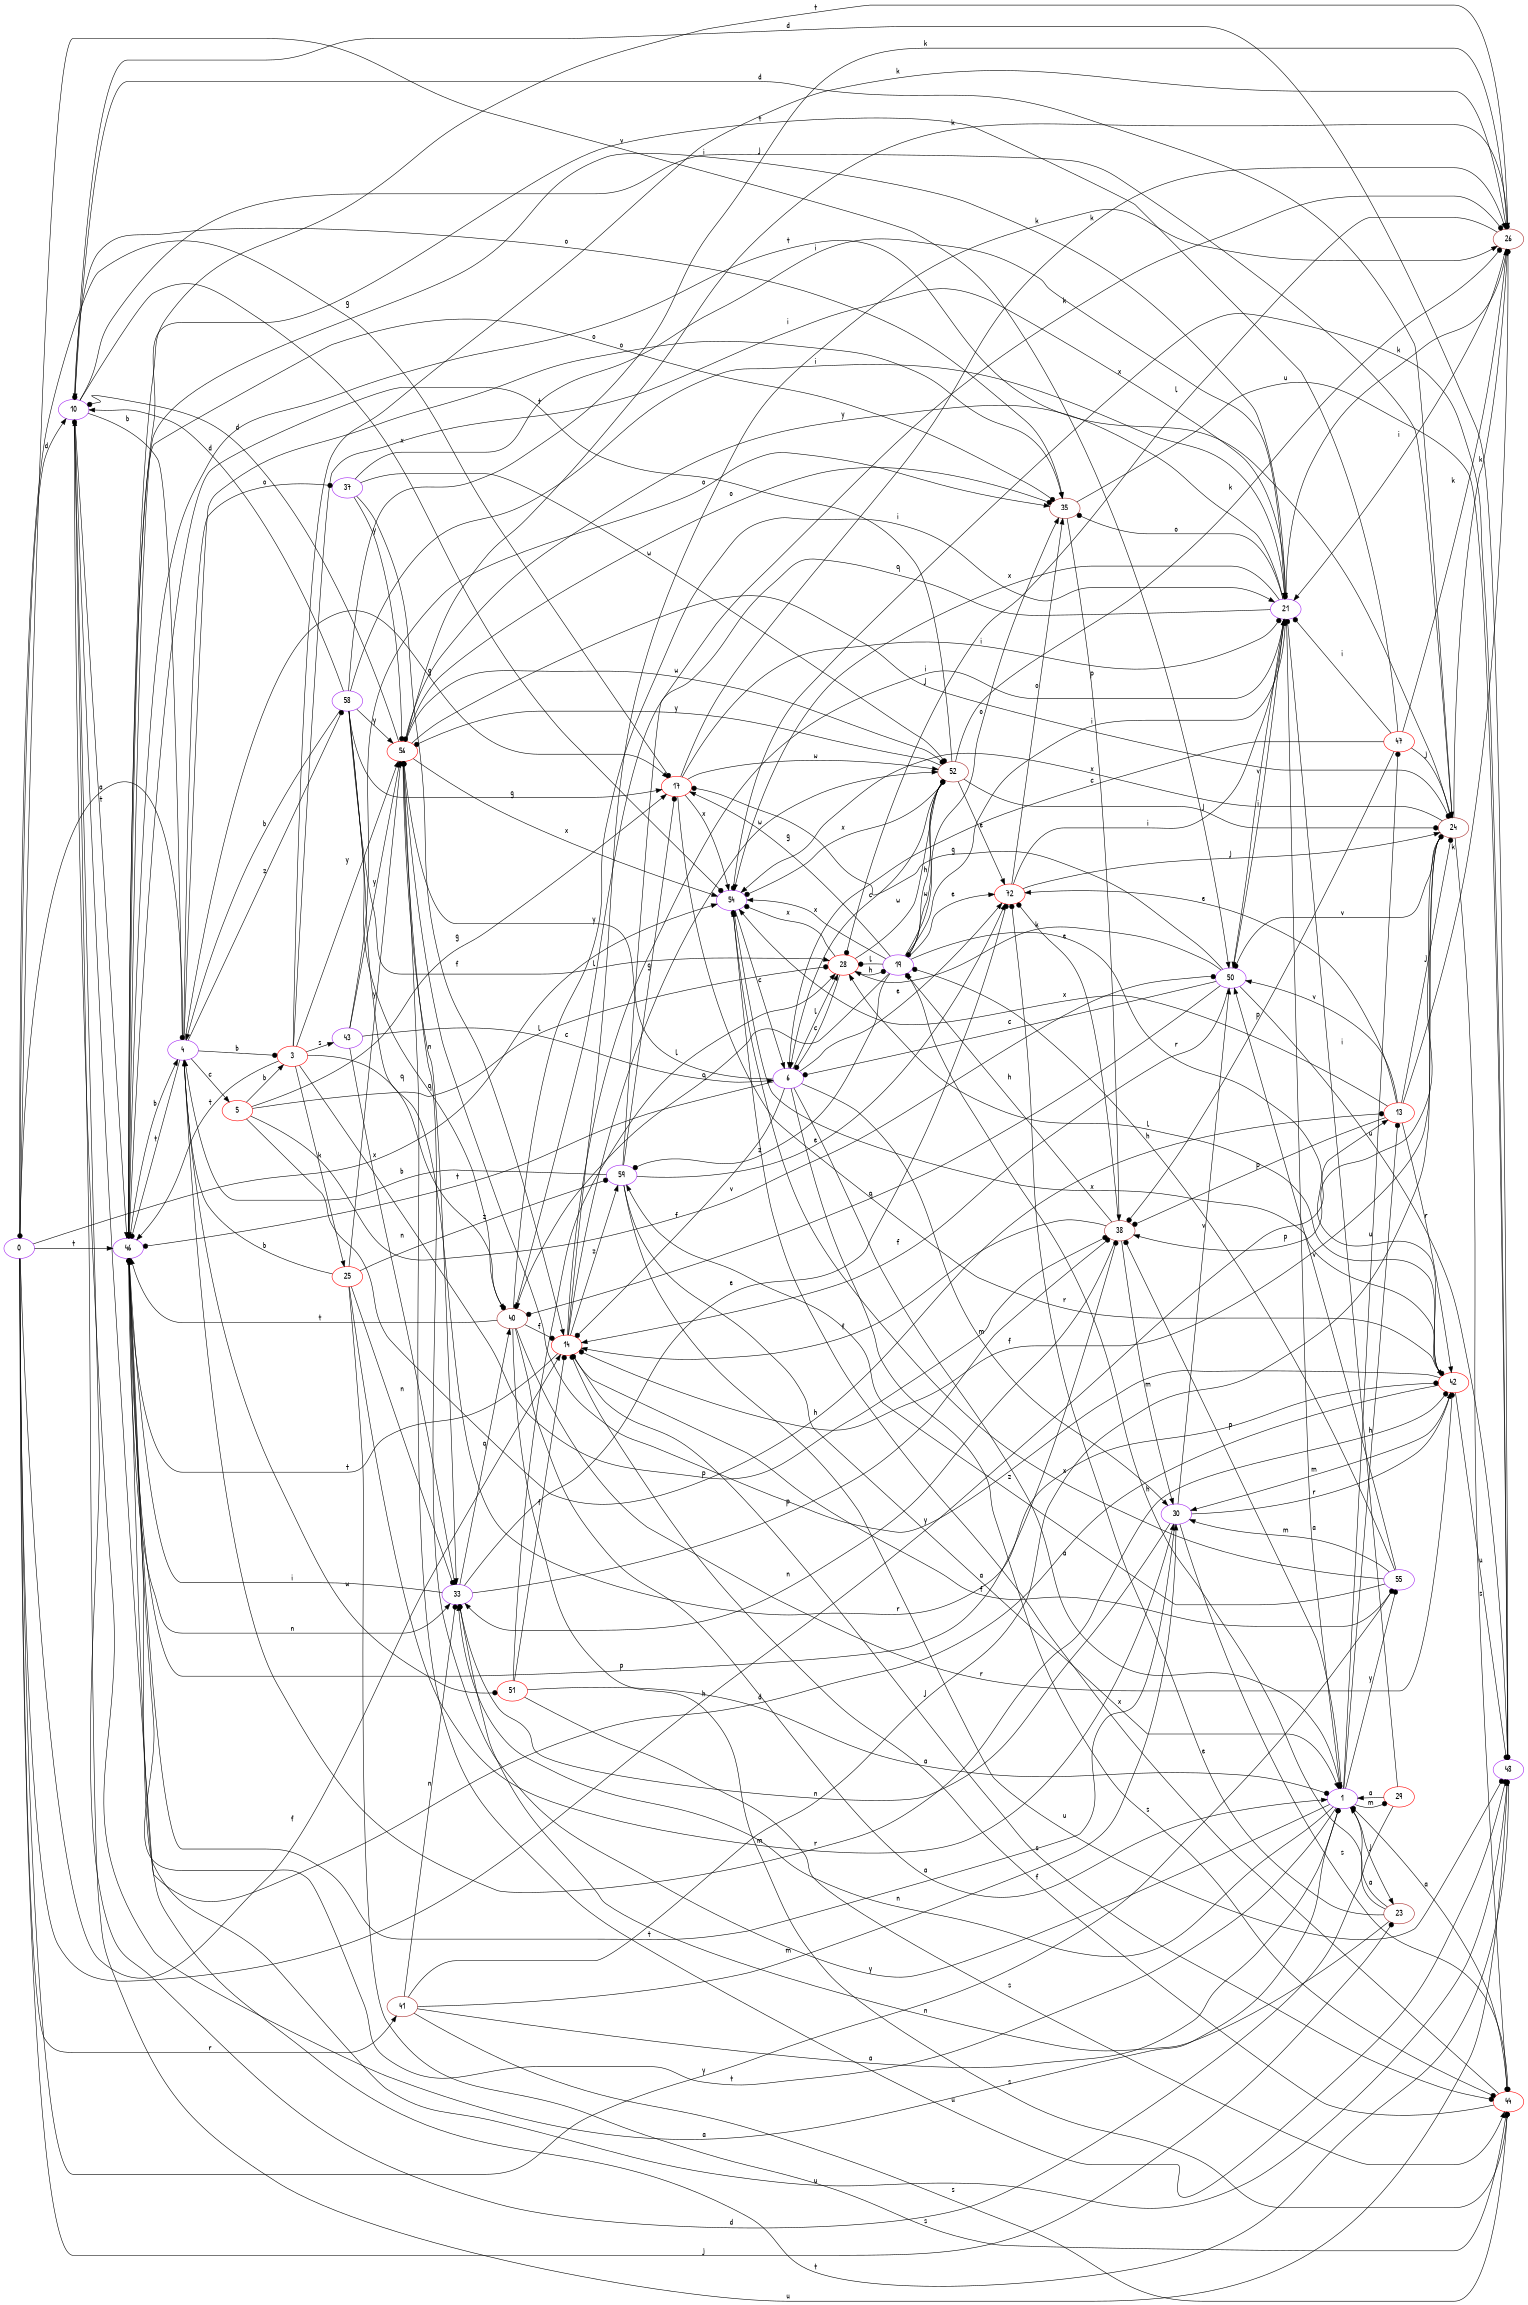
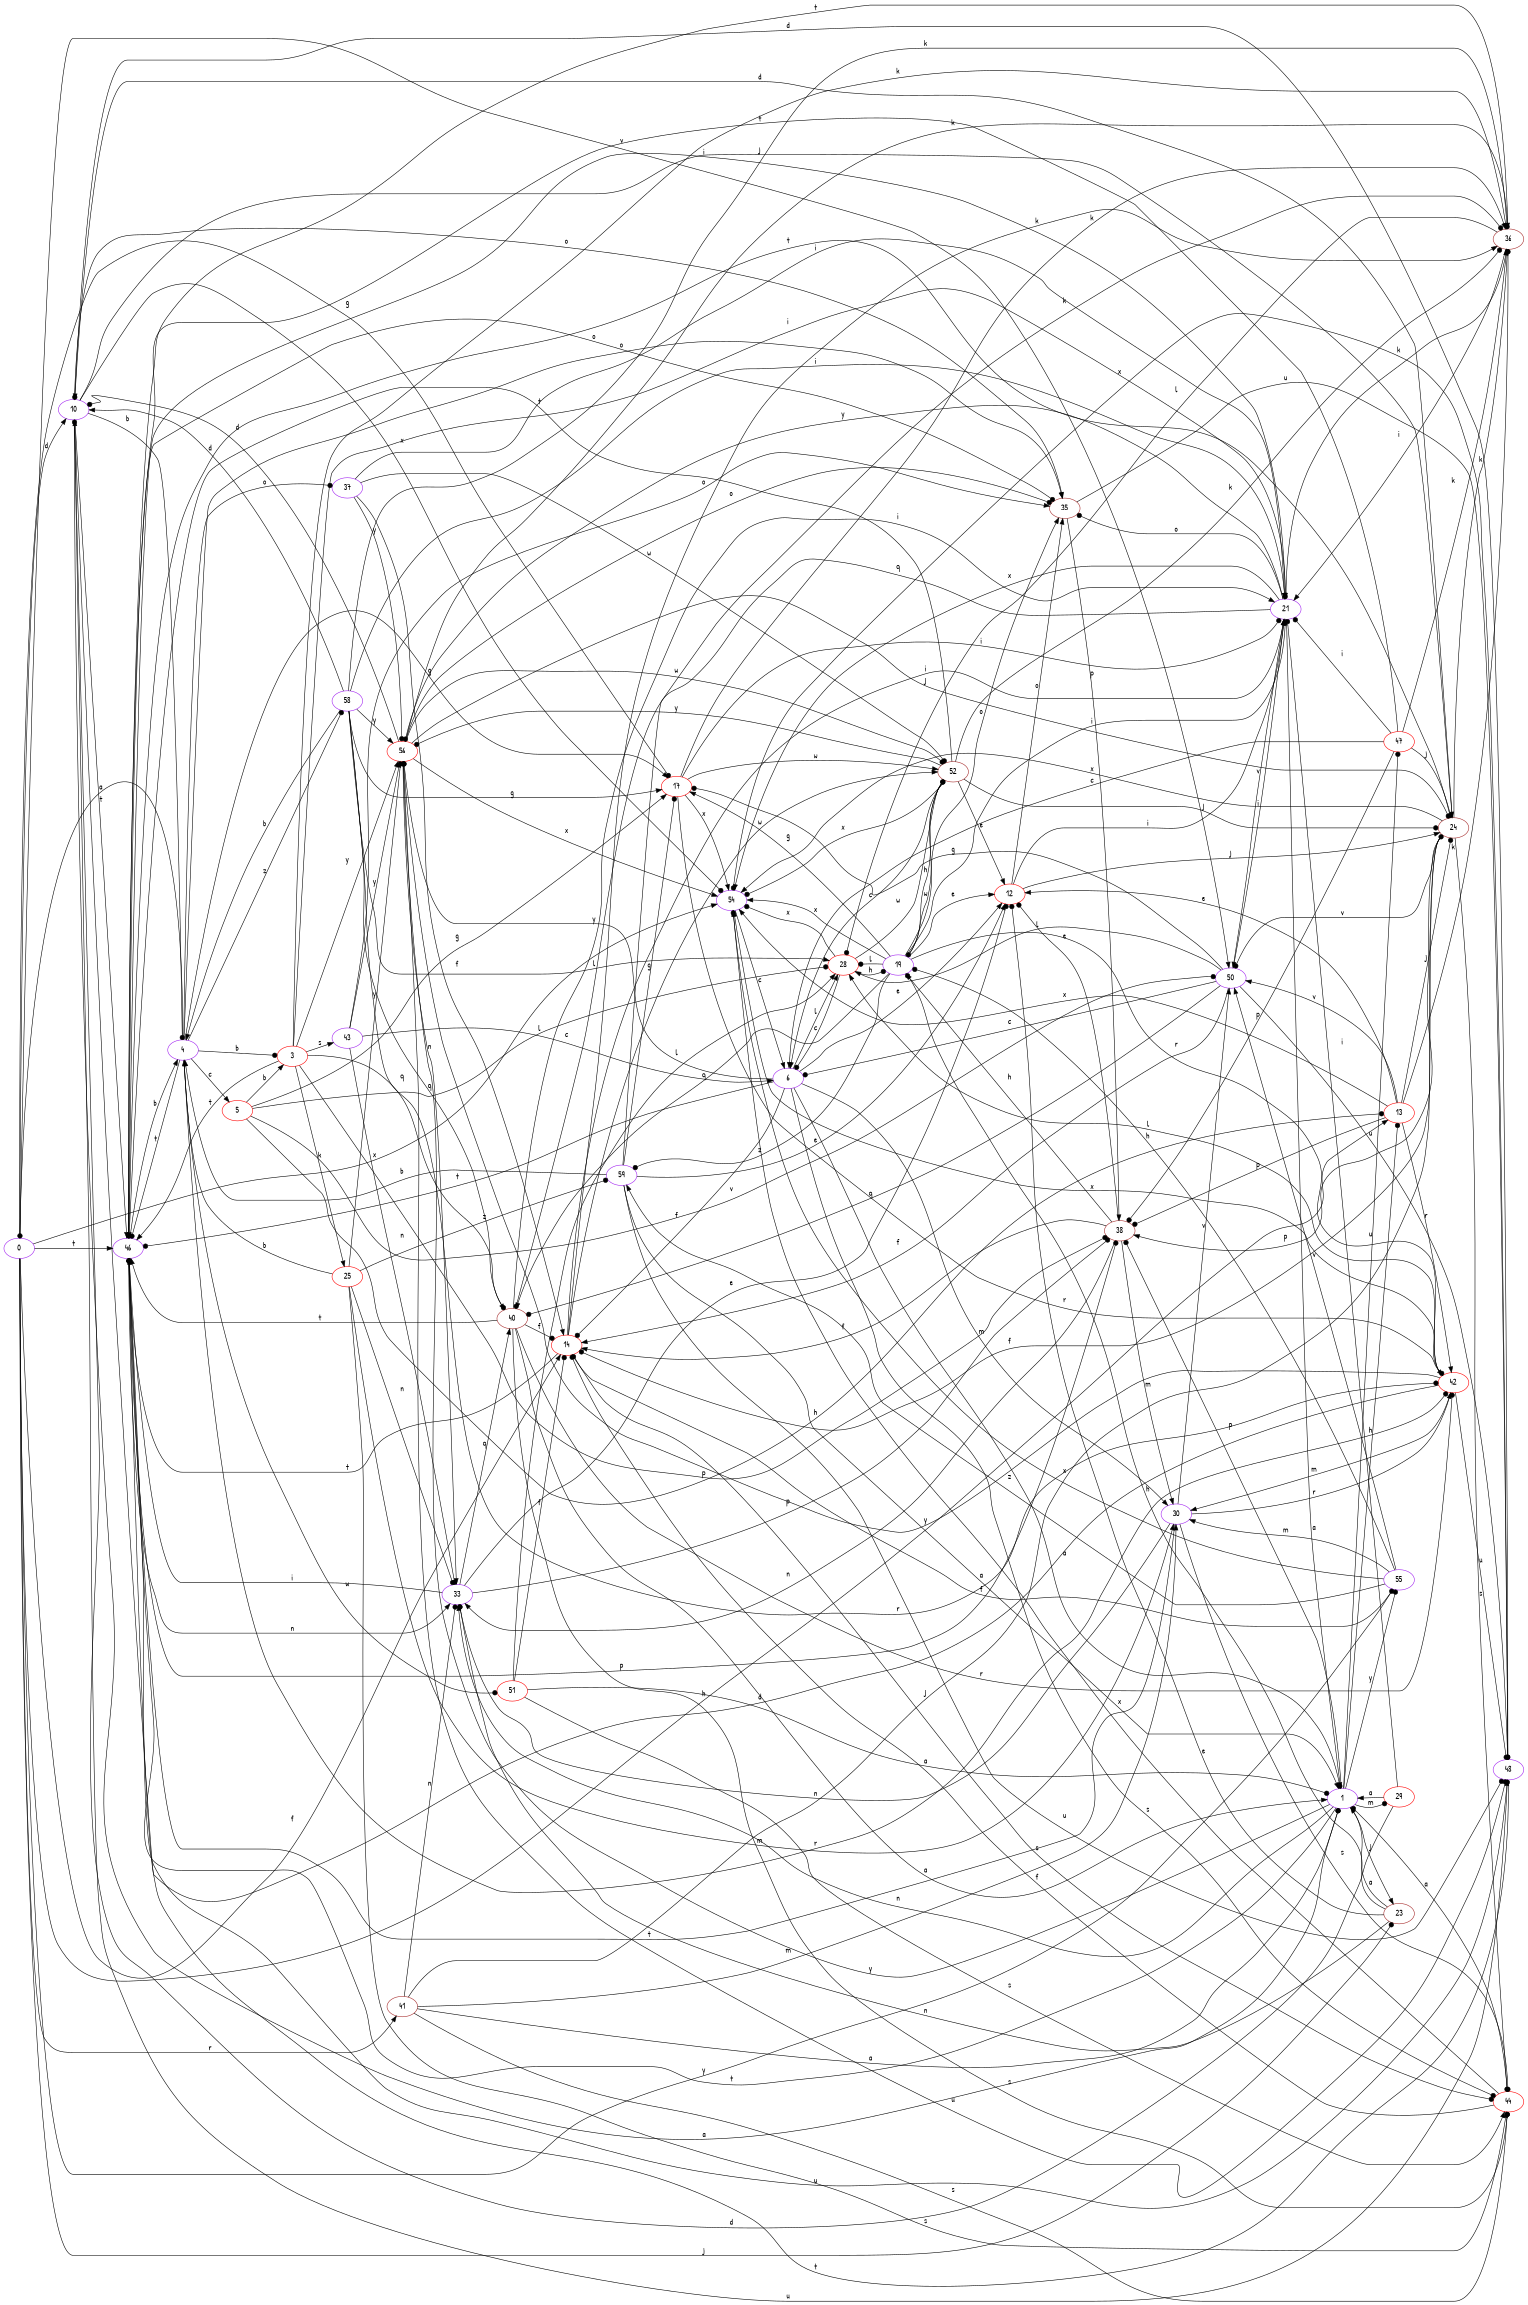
node "26": label "26" -> "36"
node "72": label "72" -> "12"
edge "50" -> "28": label "k" -> "l"
edge "14" -> "59": removed, label "z"
